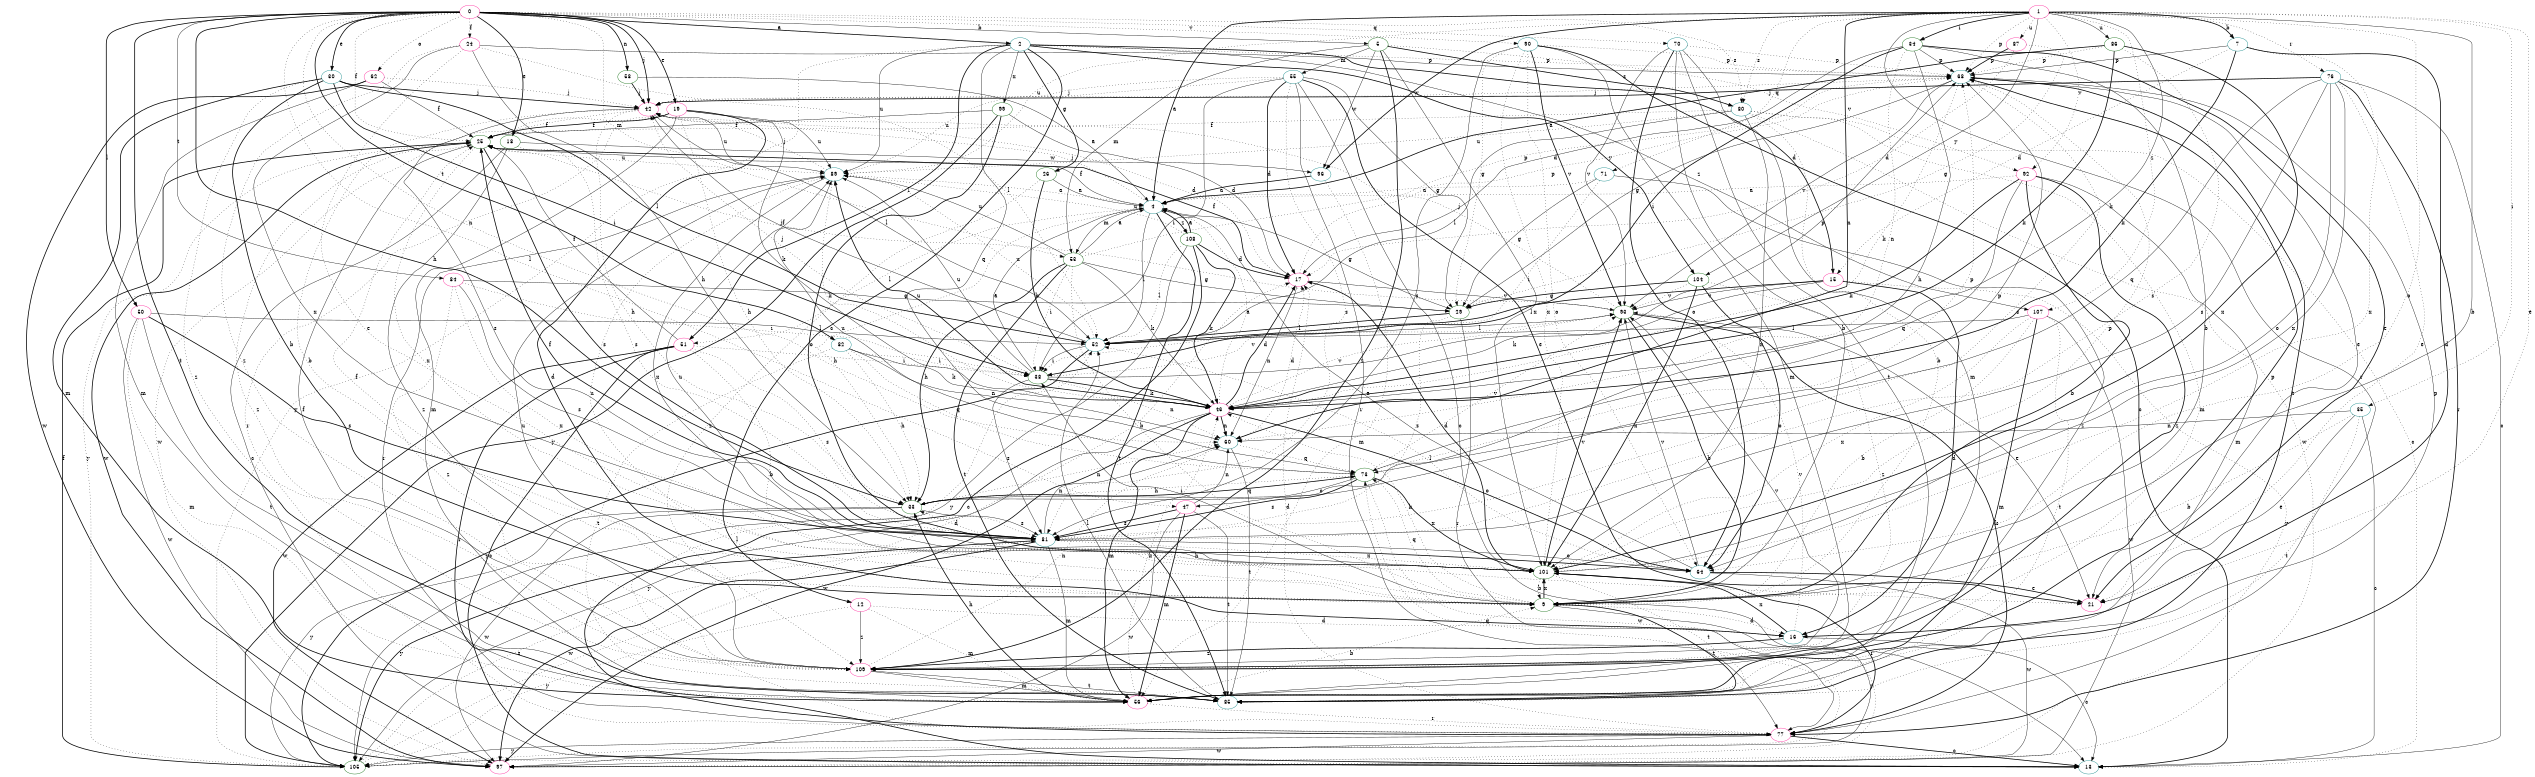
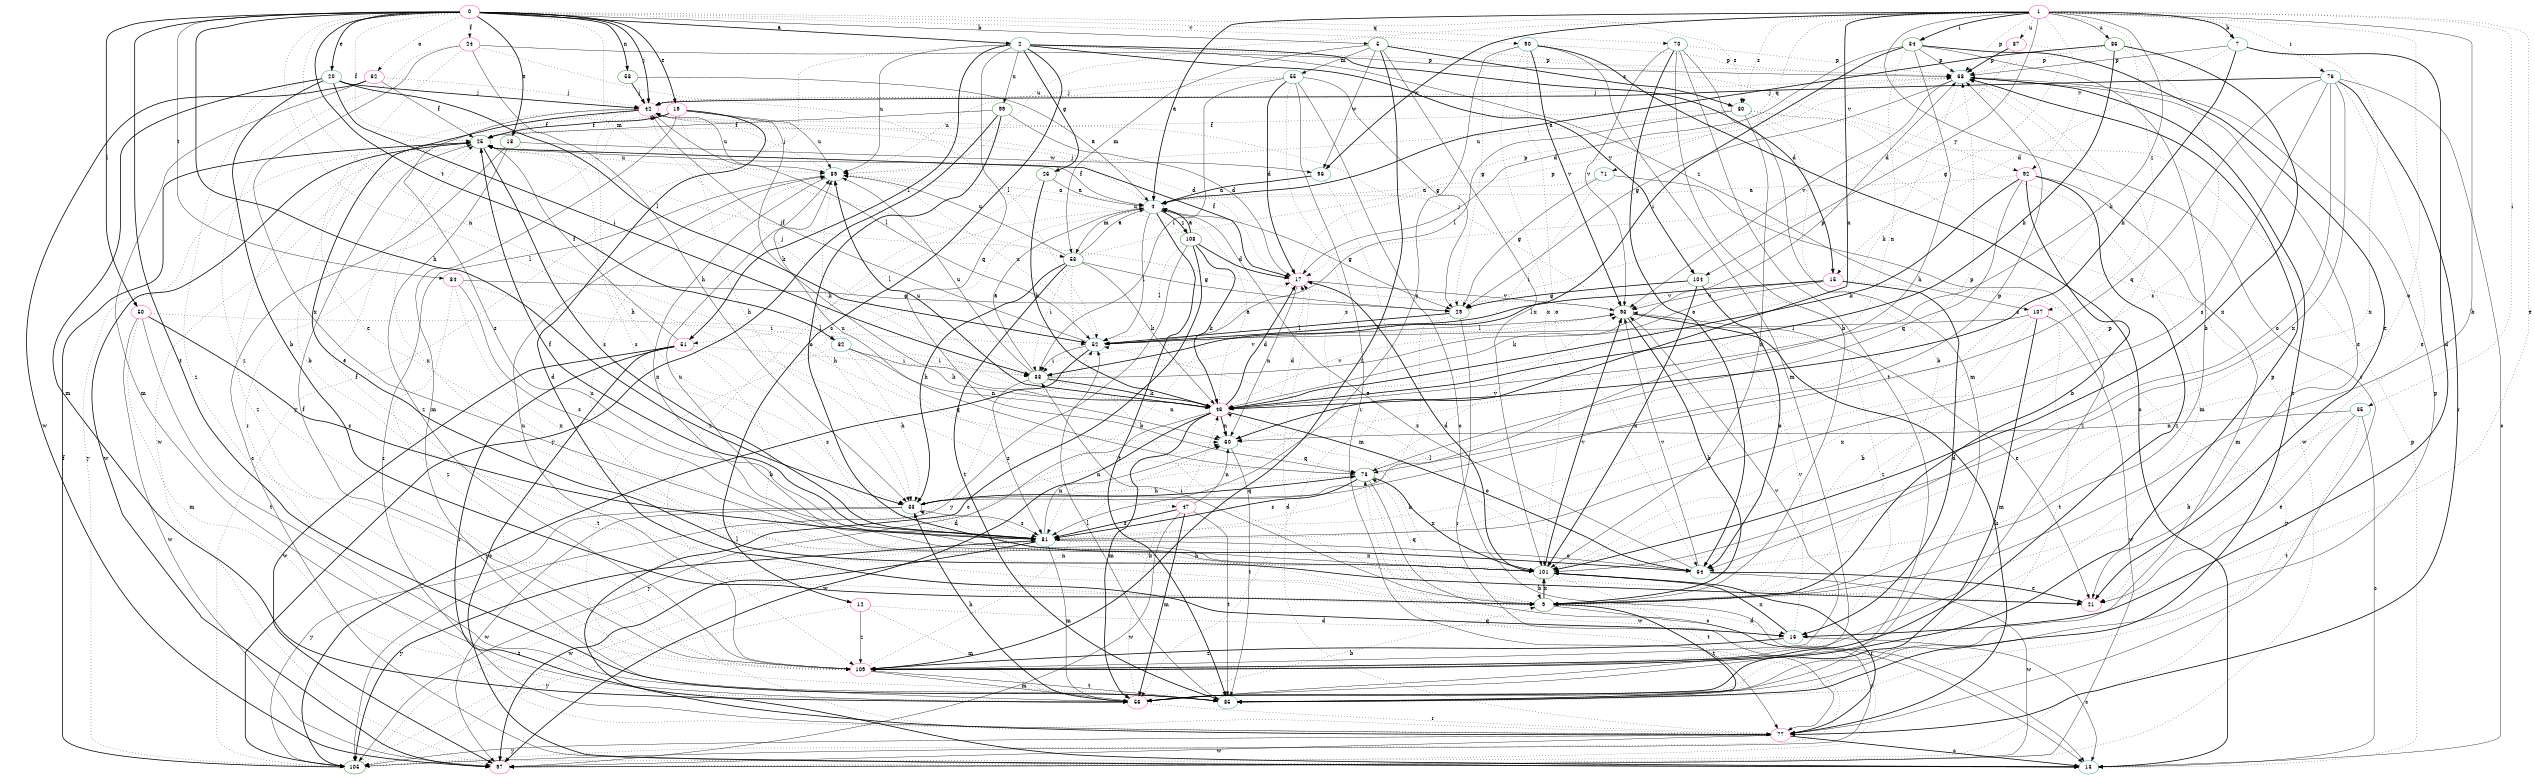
node "30": label "30" -> "20"
edge "50" -> "52": style solid -> dotted
edge "80" -> "13": label "c" -> "p"
edge "55" -> "21": now "42" -> "21"
edge "73" -> "47": now "73" -> "13"
